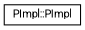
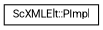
node "PImpl::PImpl": label "PImpl::PImpl" -> "ScXMLElt::PImpl"
